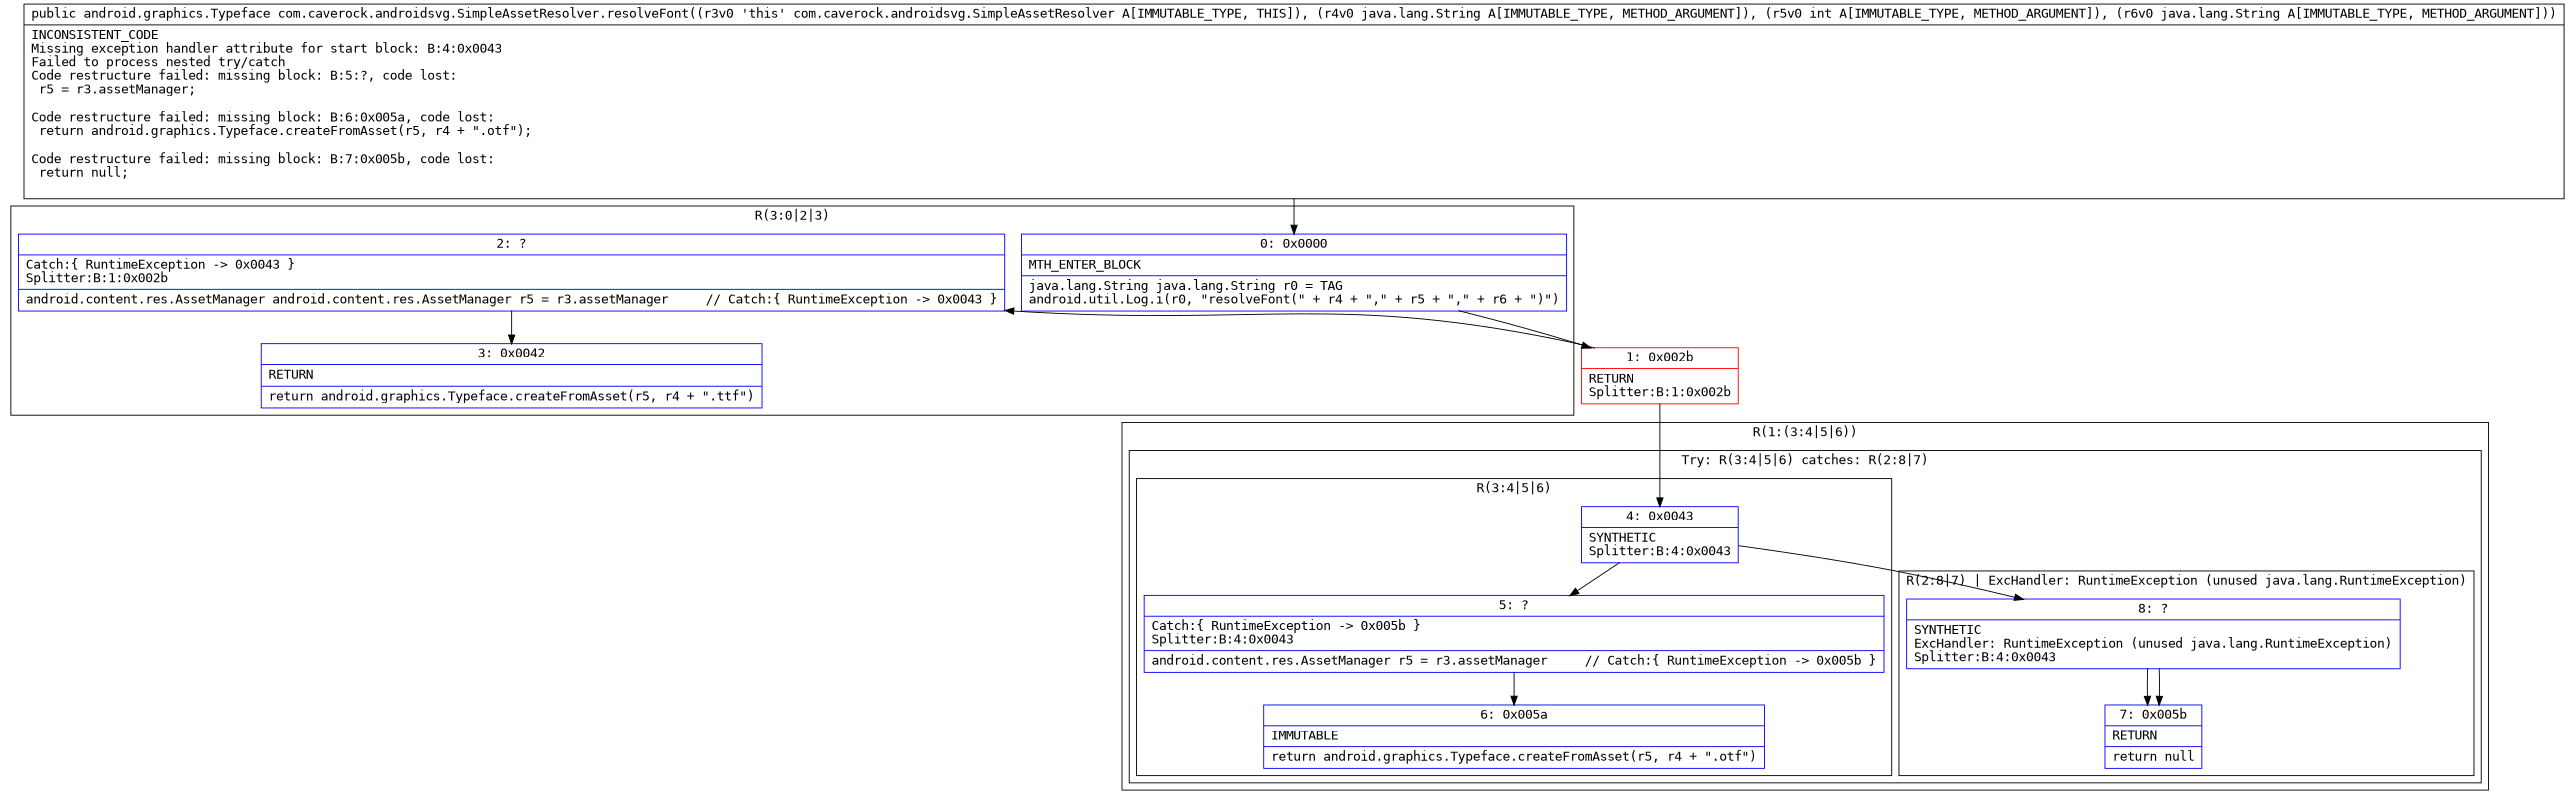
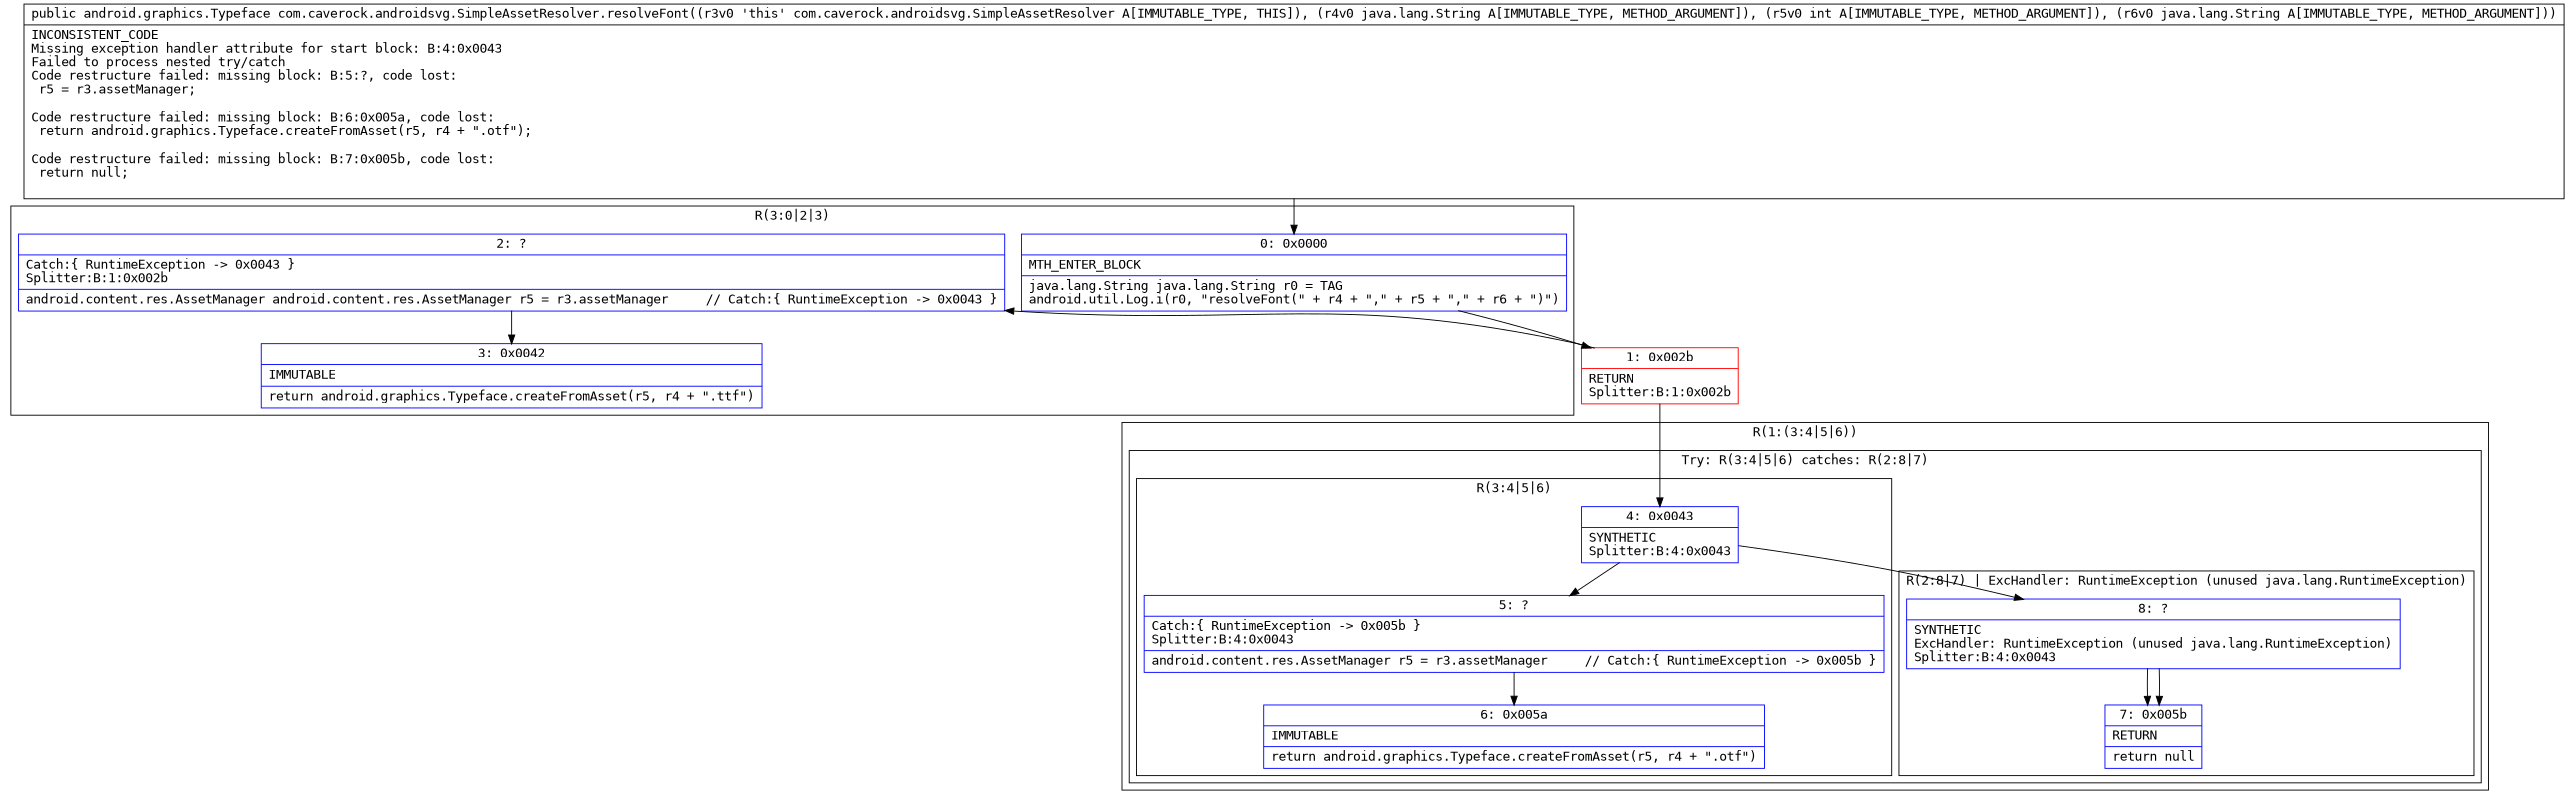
node "3: 0x0042": text "RETURN" -> "IMMUTABLE"
